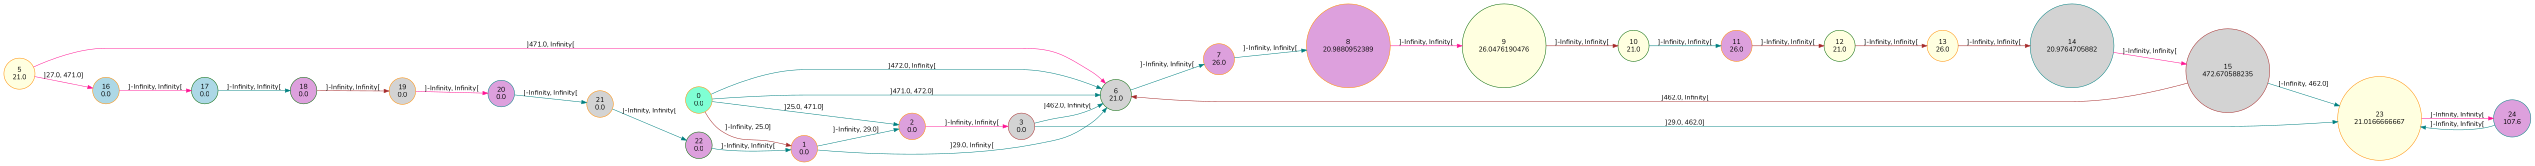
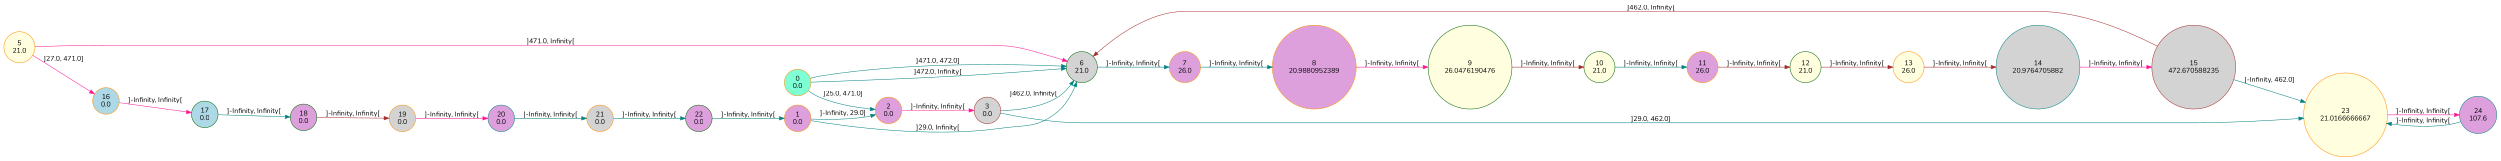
edge "0 0.0" -> "1 0.0": removed, label "]-Infinity, 25.0]"
